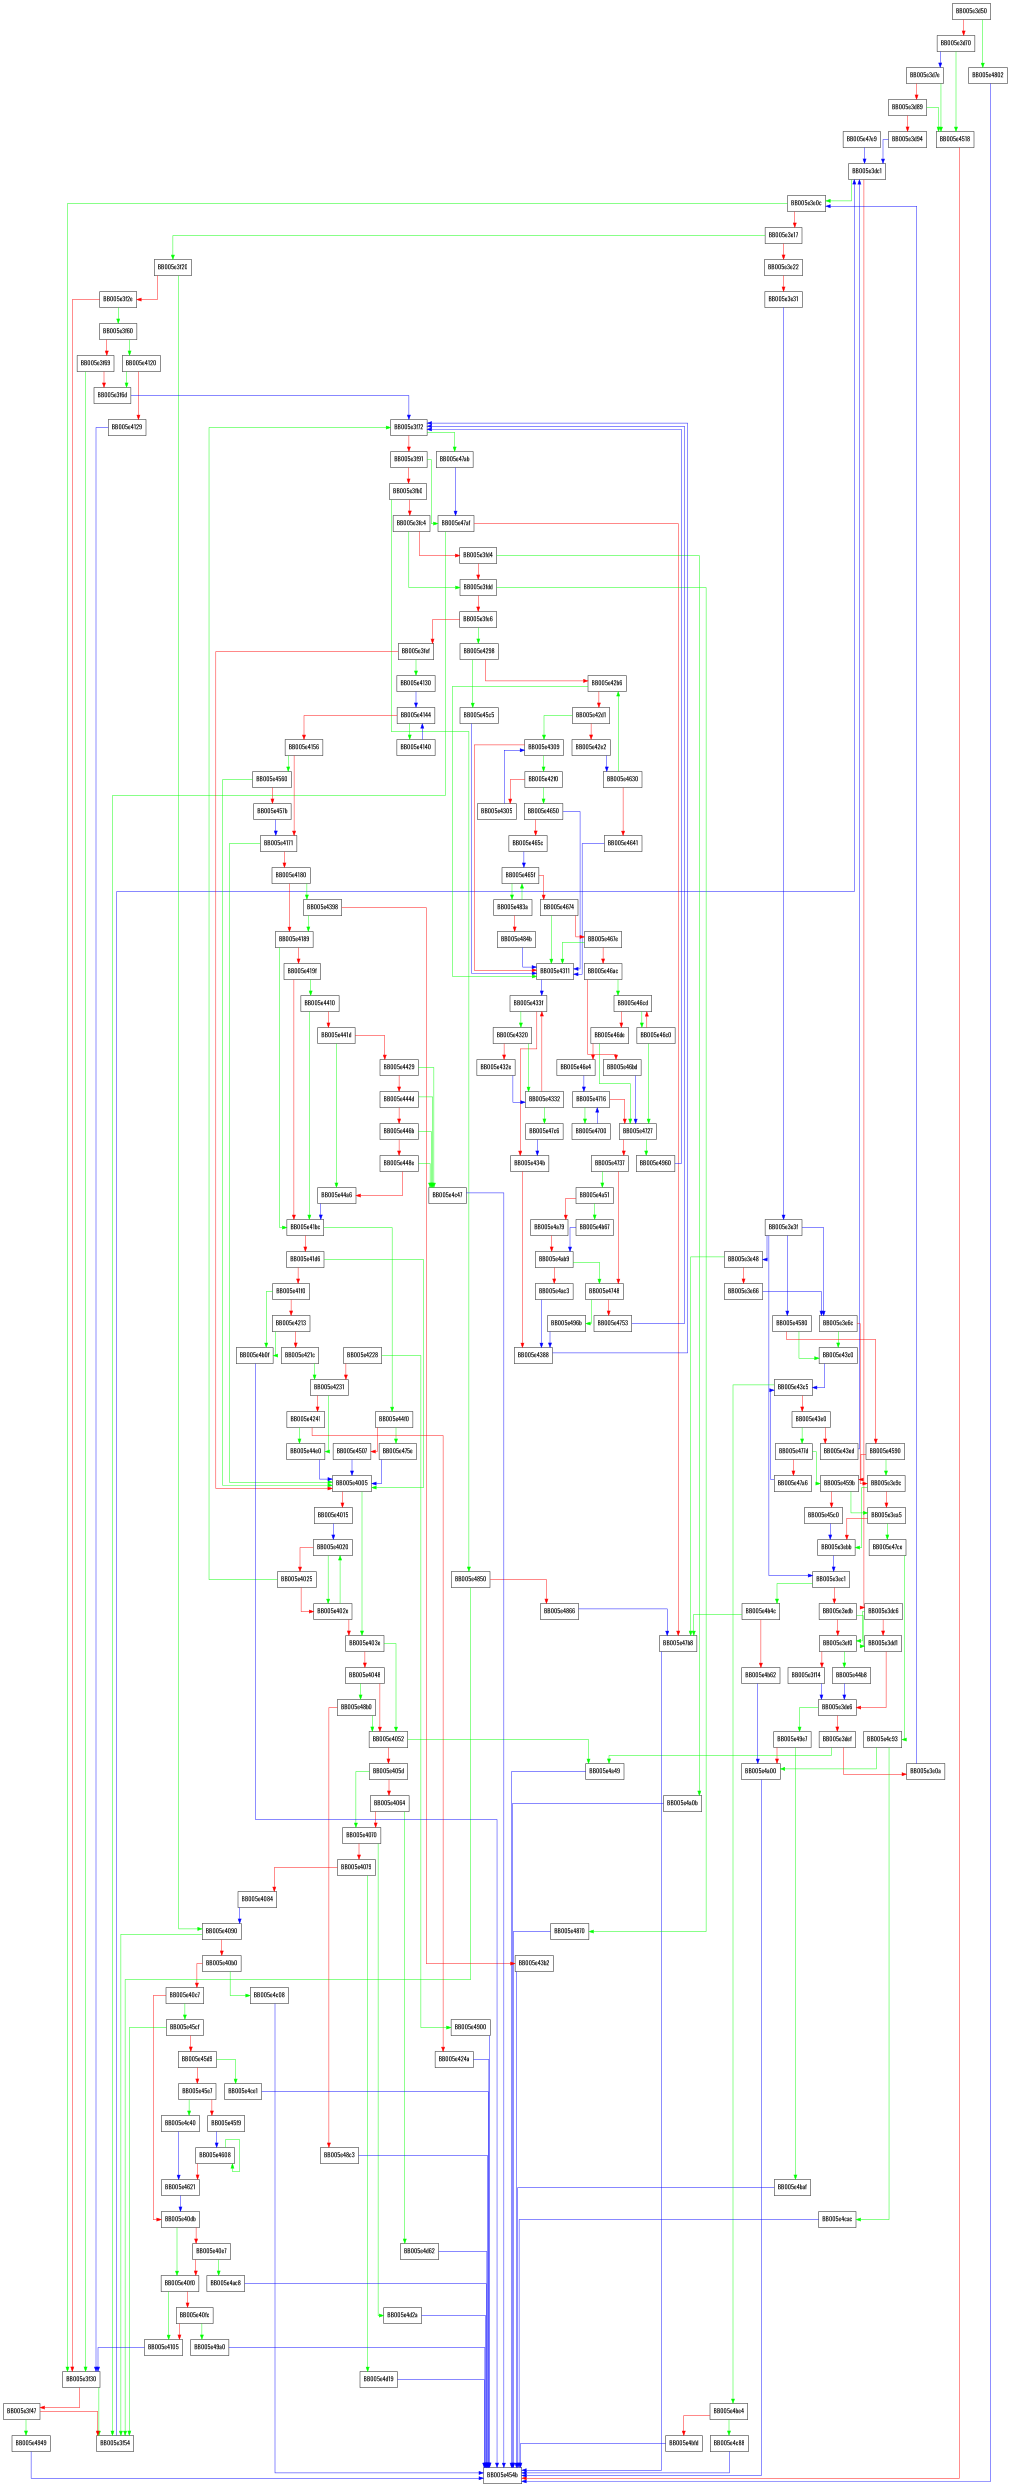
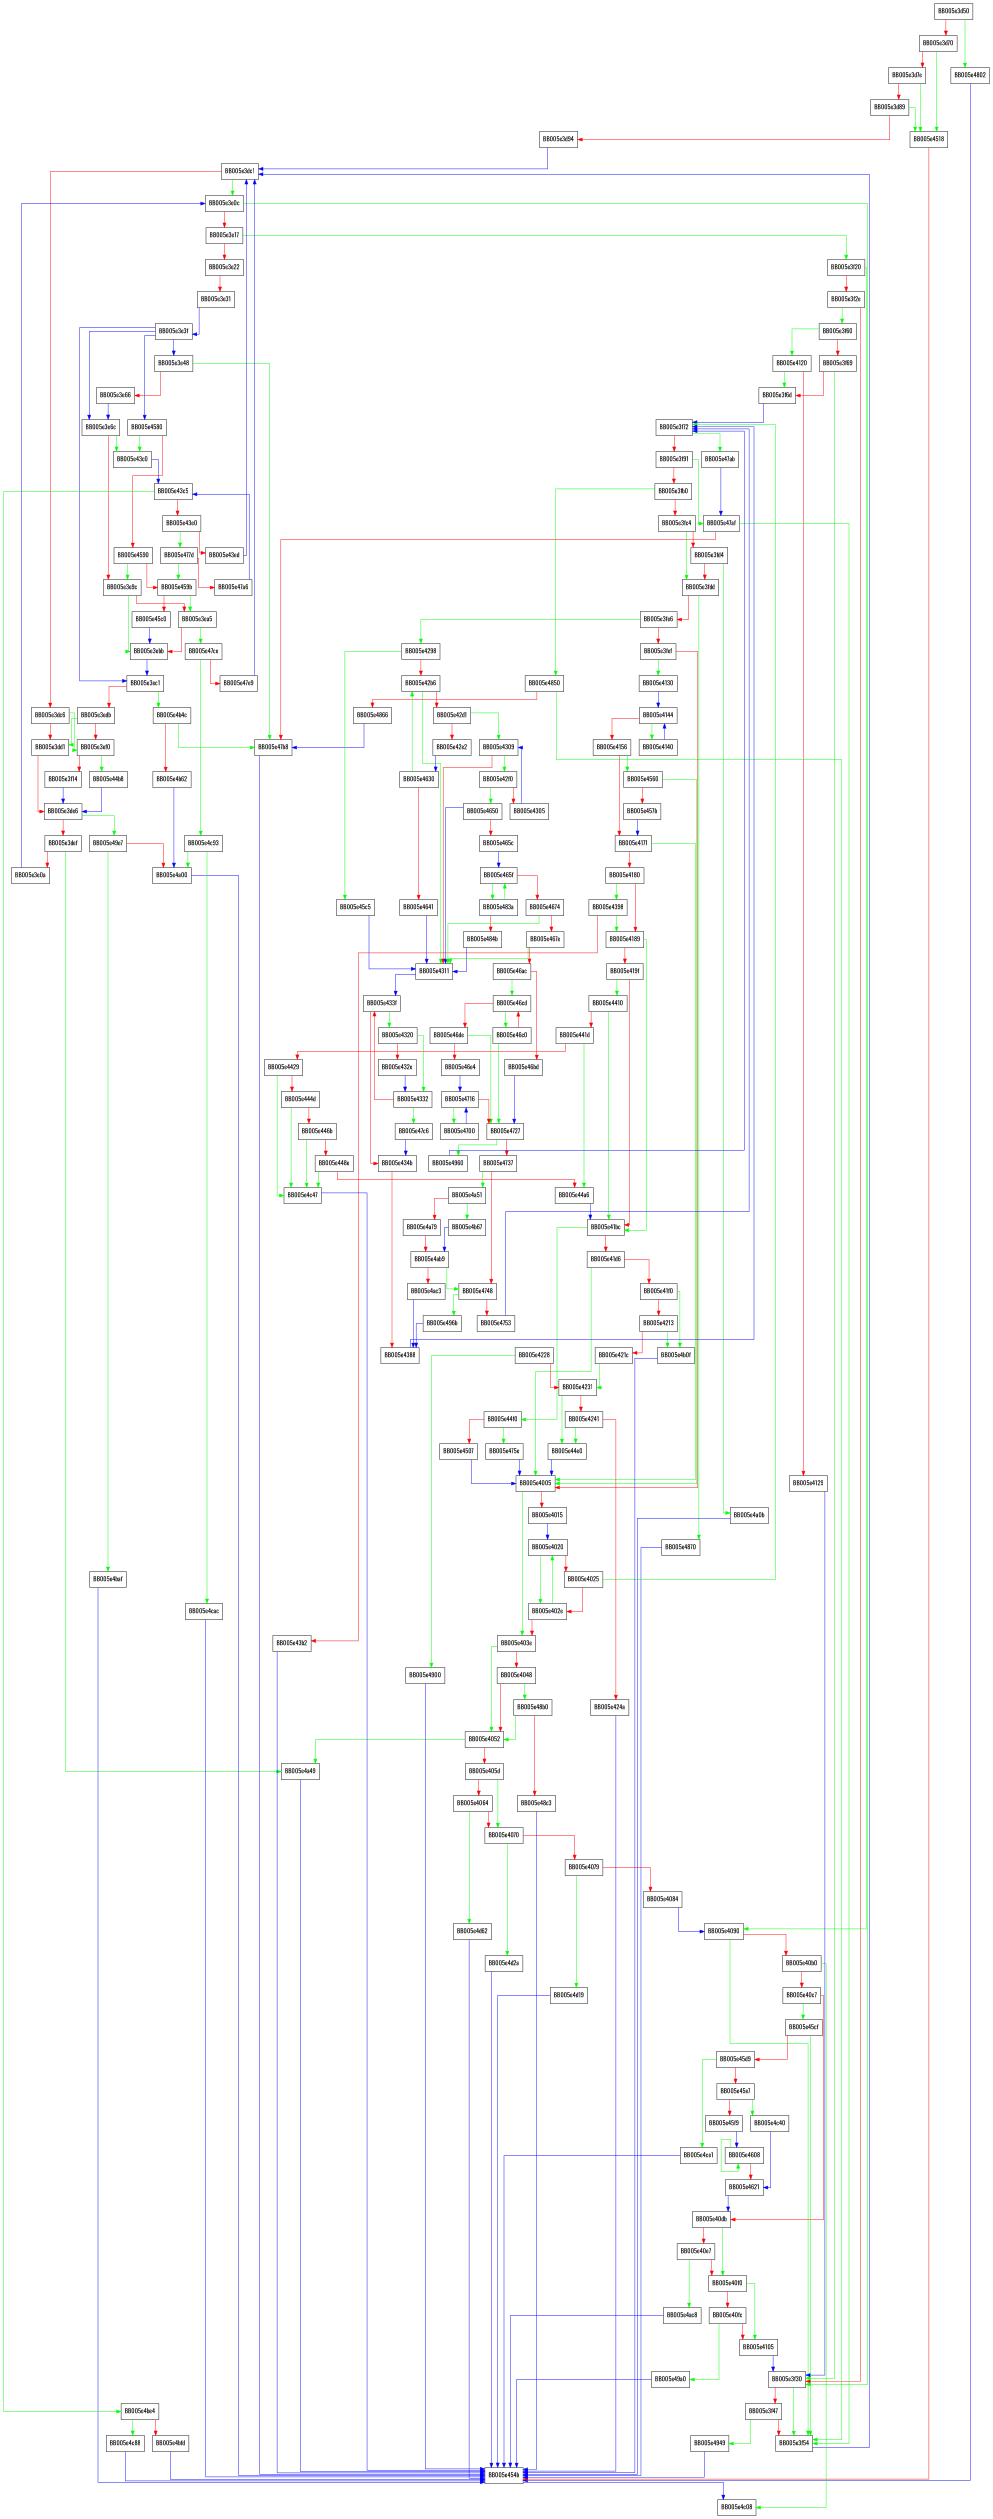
edge "BB005e3d70" -> "BB005e3d7e": color blue -> red
edge "BB005e47ce" -> "BB005e47e9": added
edge "BB005e4c08" -> "BB005e454b": reversed
